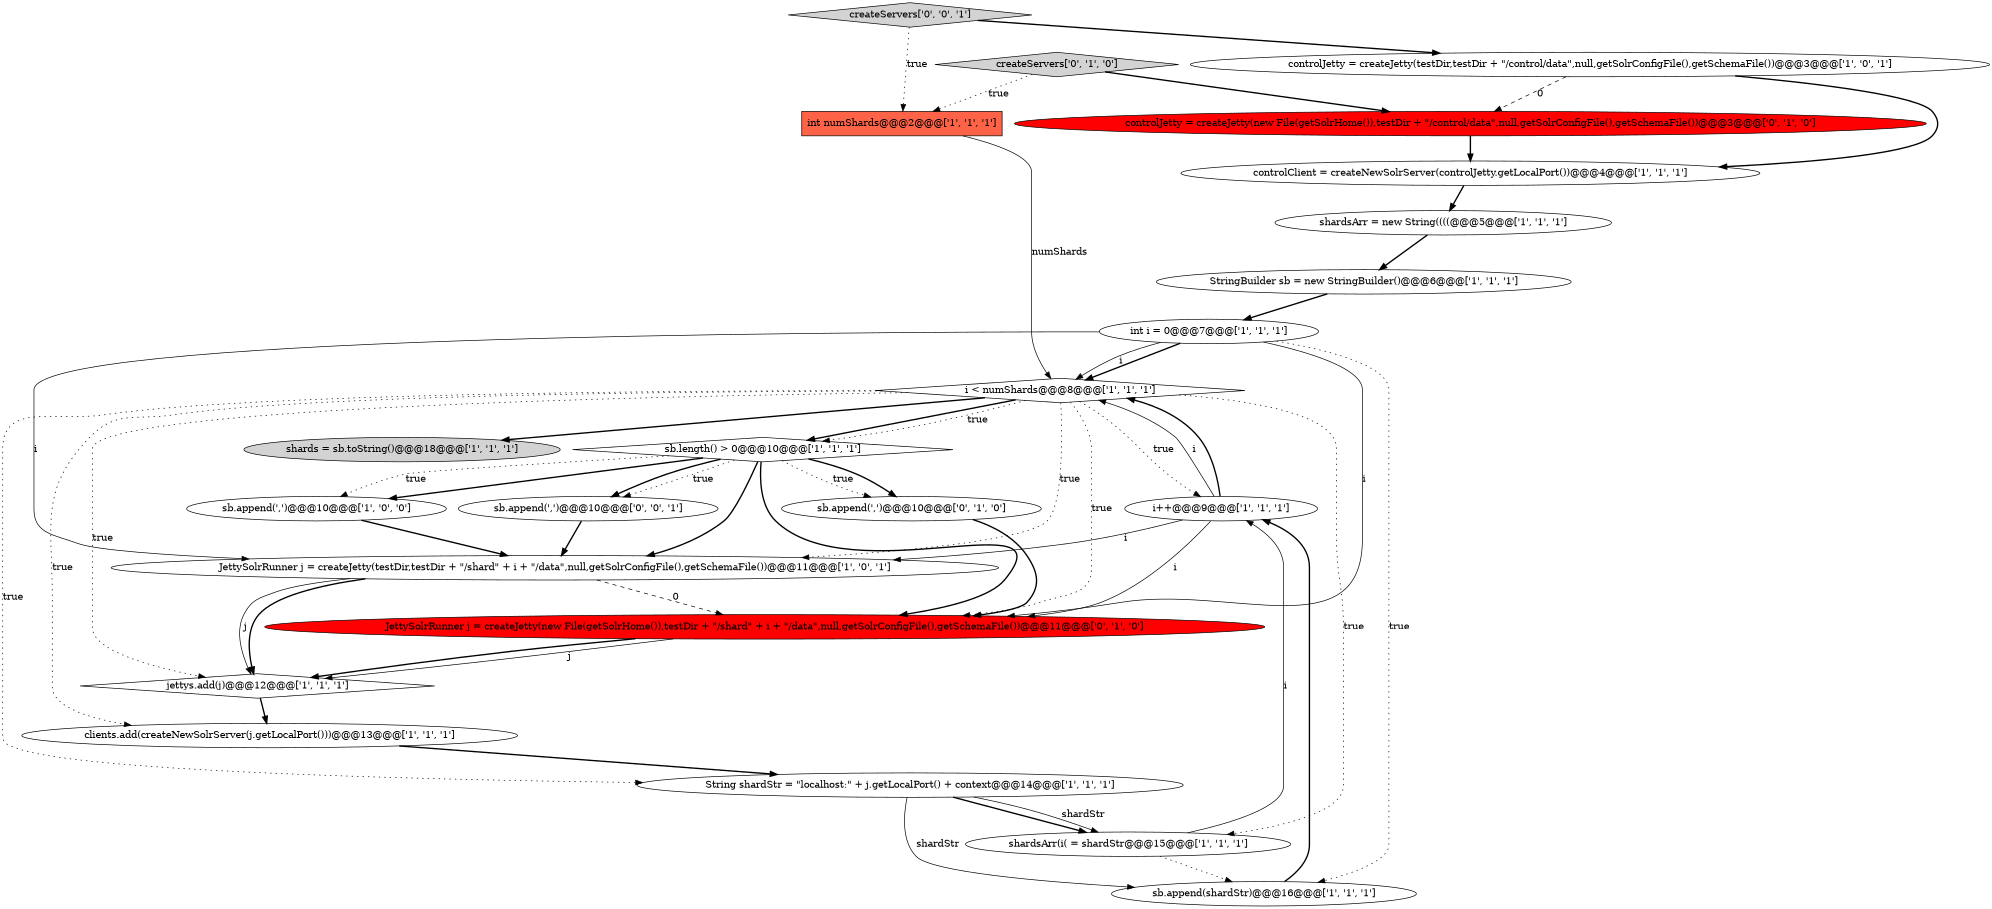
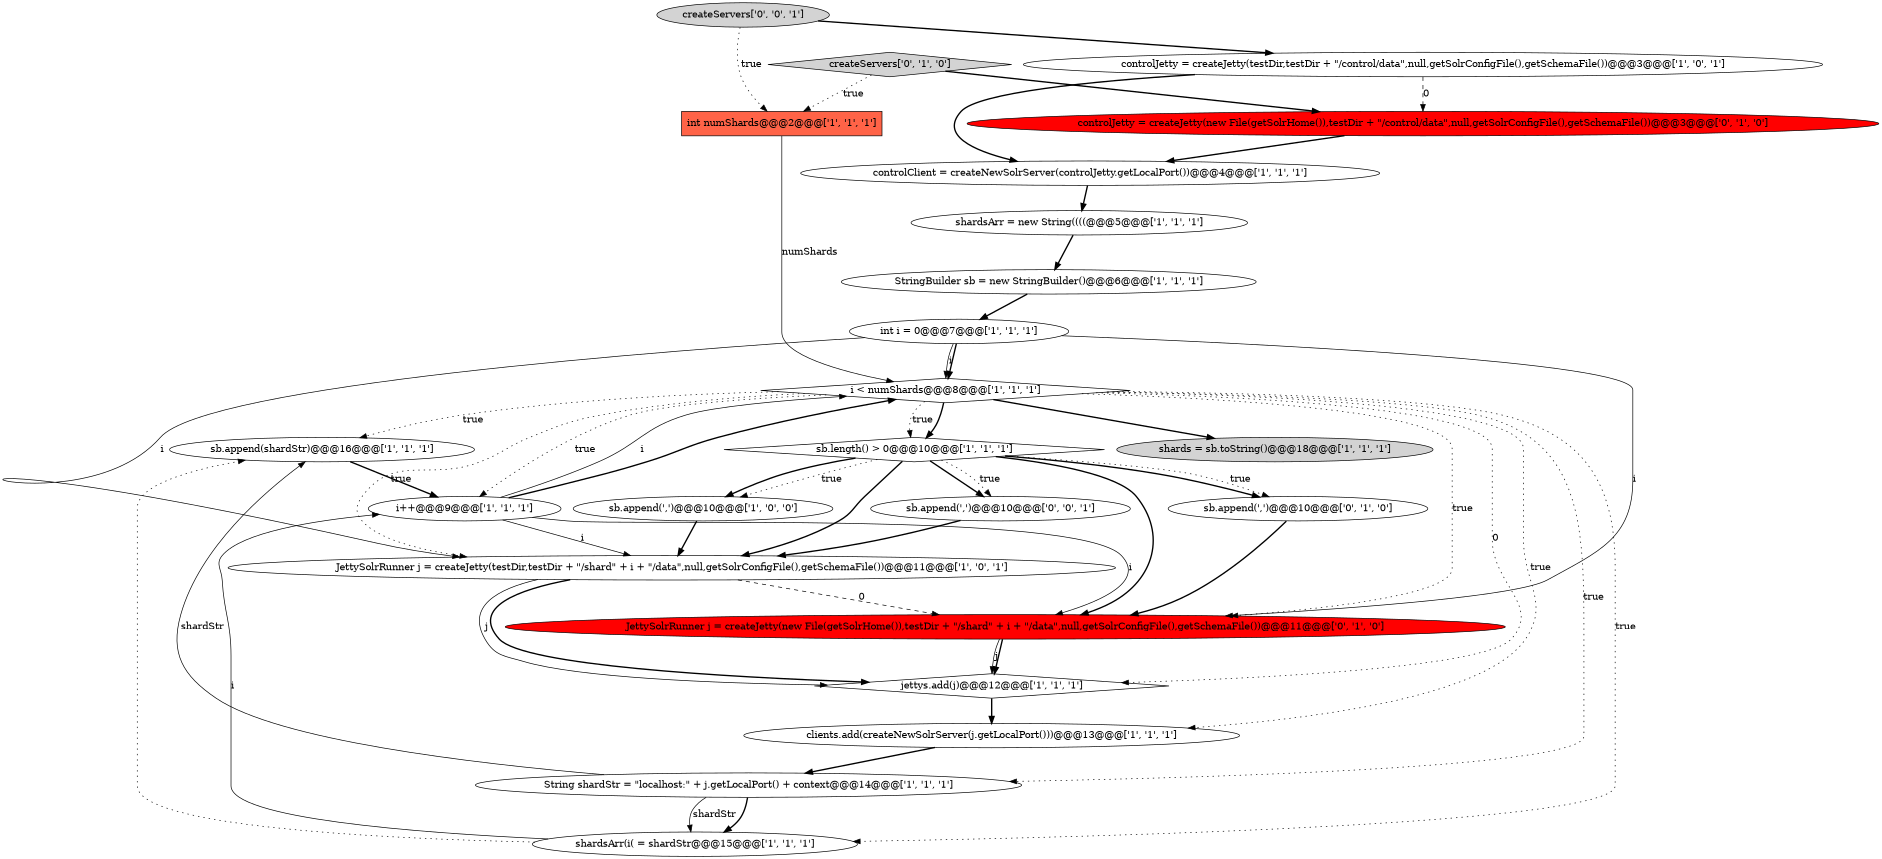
node "createServers['0', '0', '1']": shape diamond -> ellipse
edge "i < numShards@@@8@@@['1', '1', '1']" -> "jettys.add(j)@@@12@@@['1', '1', '1']": label "true" -> "0"
edge "int i = 0@@@7@@@['1', '1', '1']" -> "sb.append(shardStr)@@@16@@@['1', '1', '1']": now "i < numShards@@@8@@@['1', '1', '1']" -> "sb.append(shardStr)@@@16@@@['1', '1', '1']"
